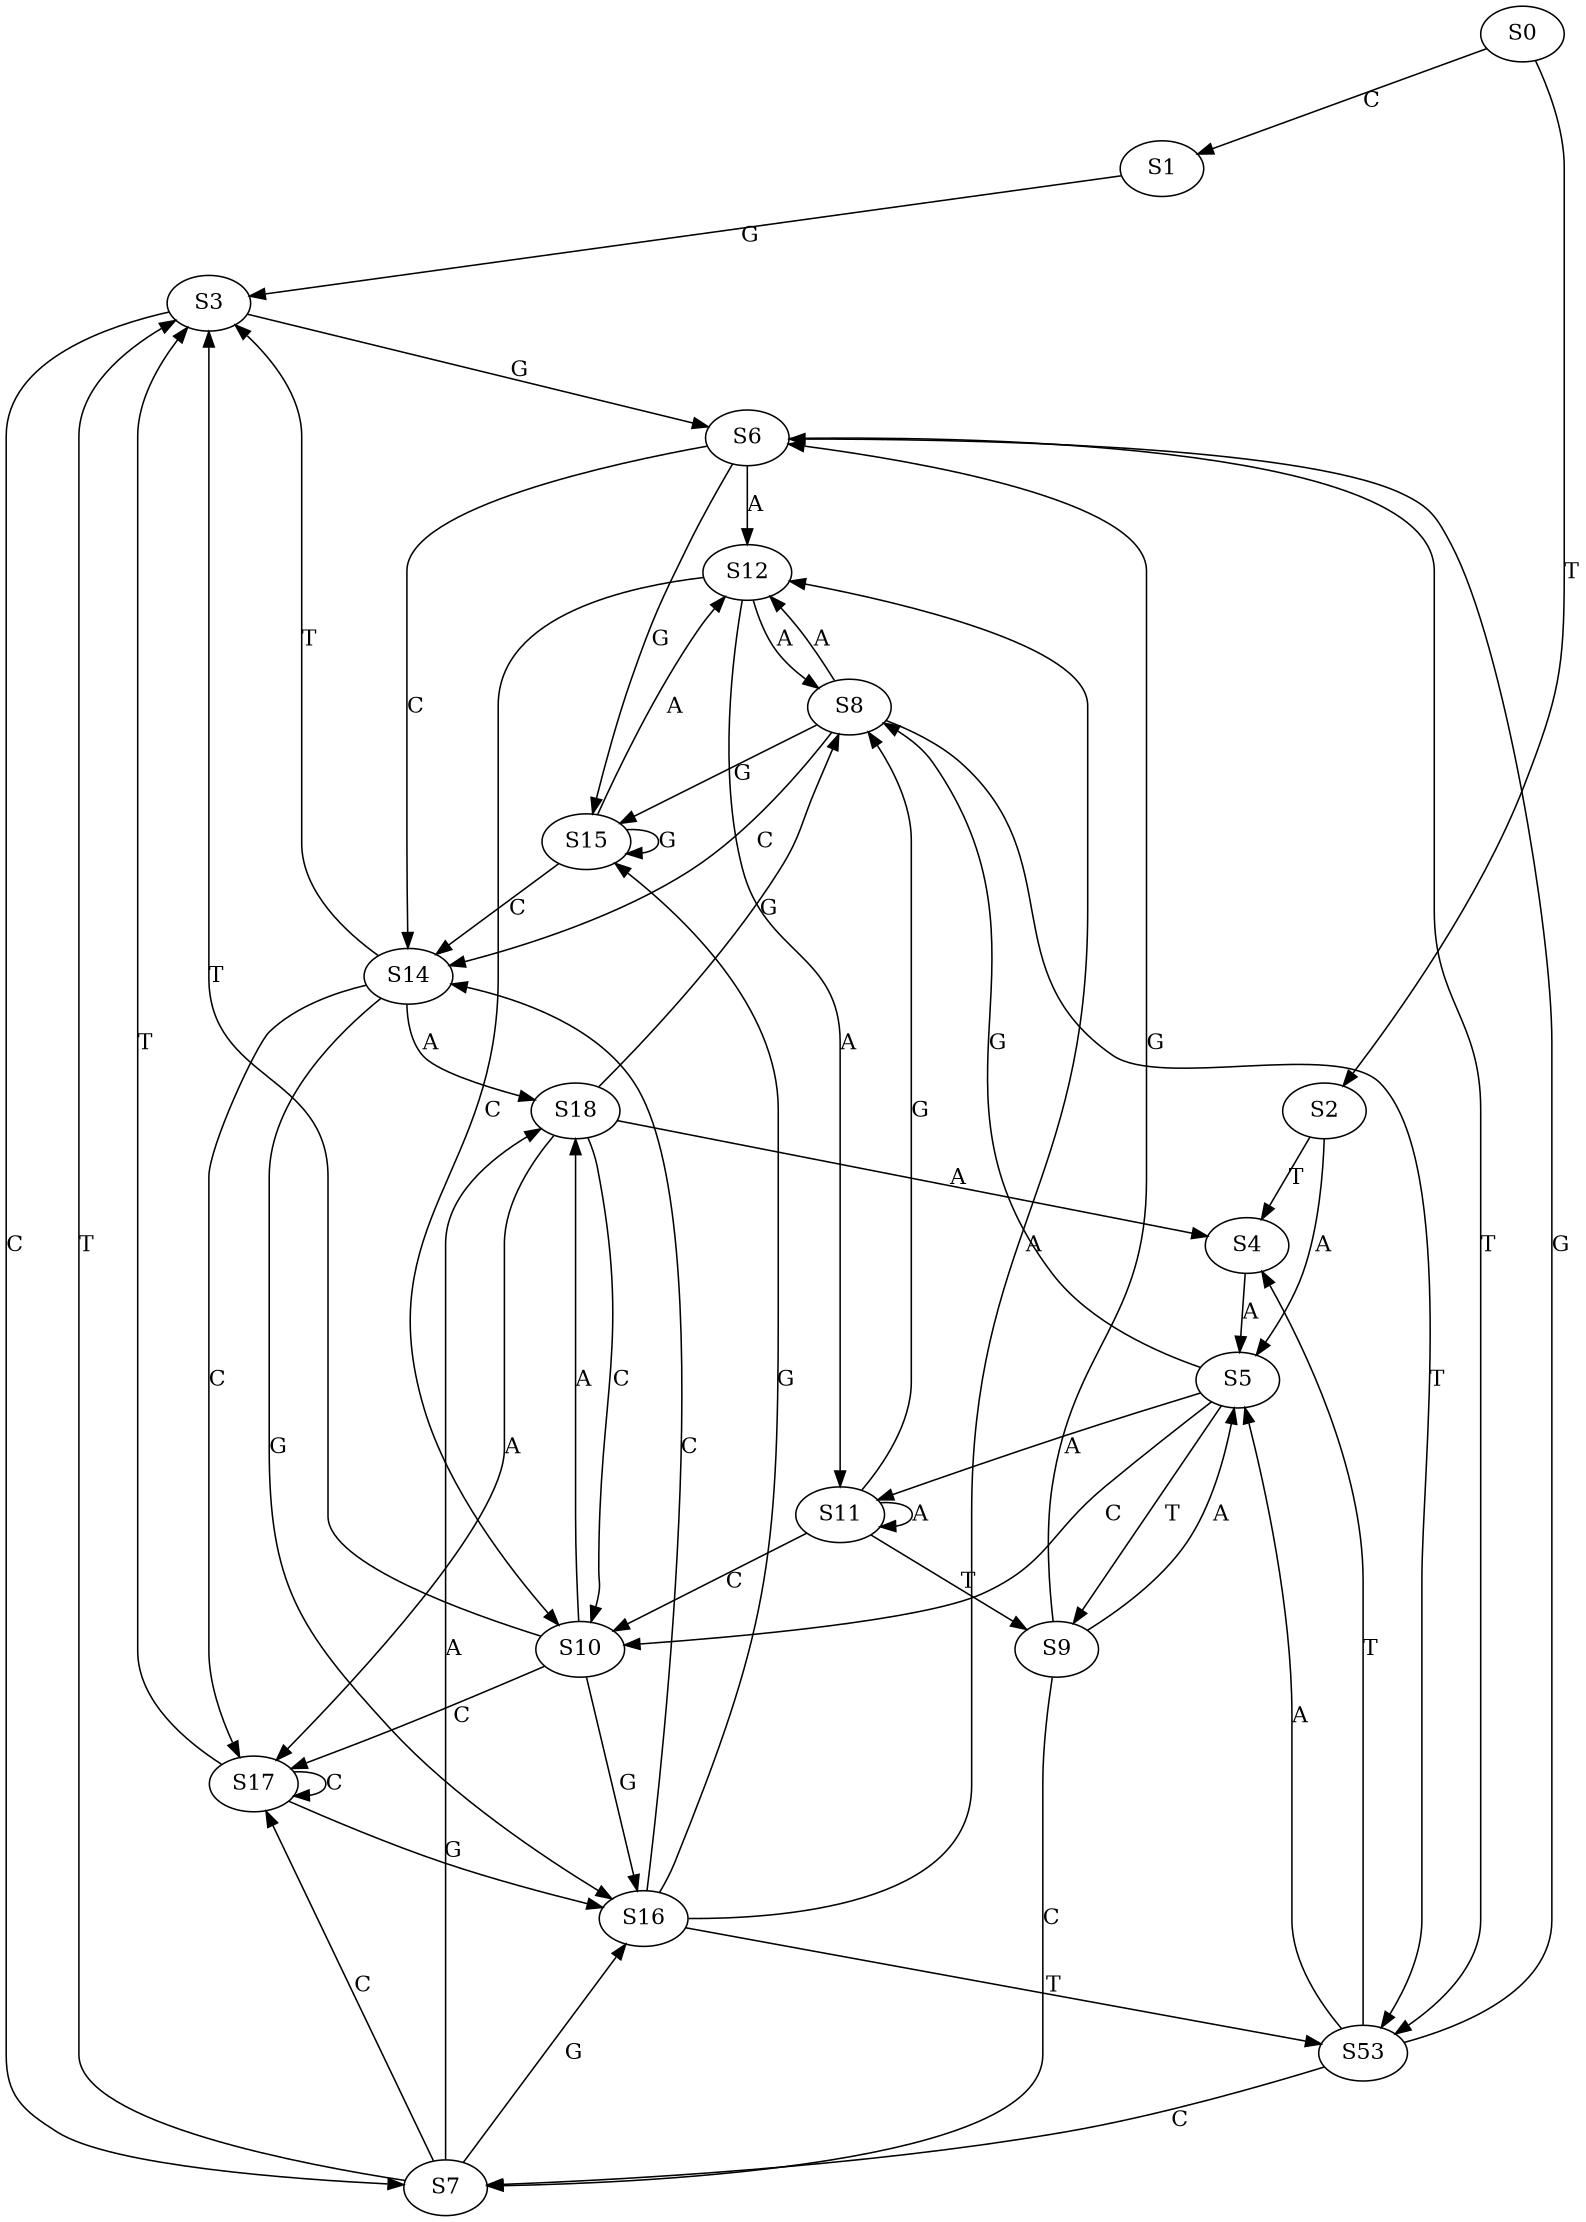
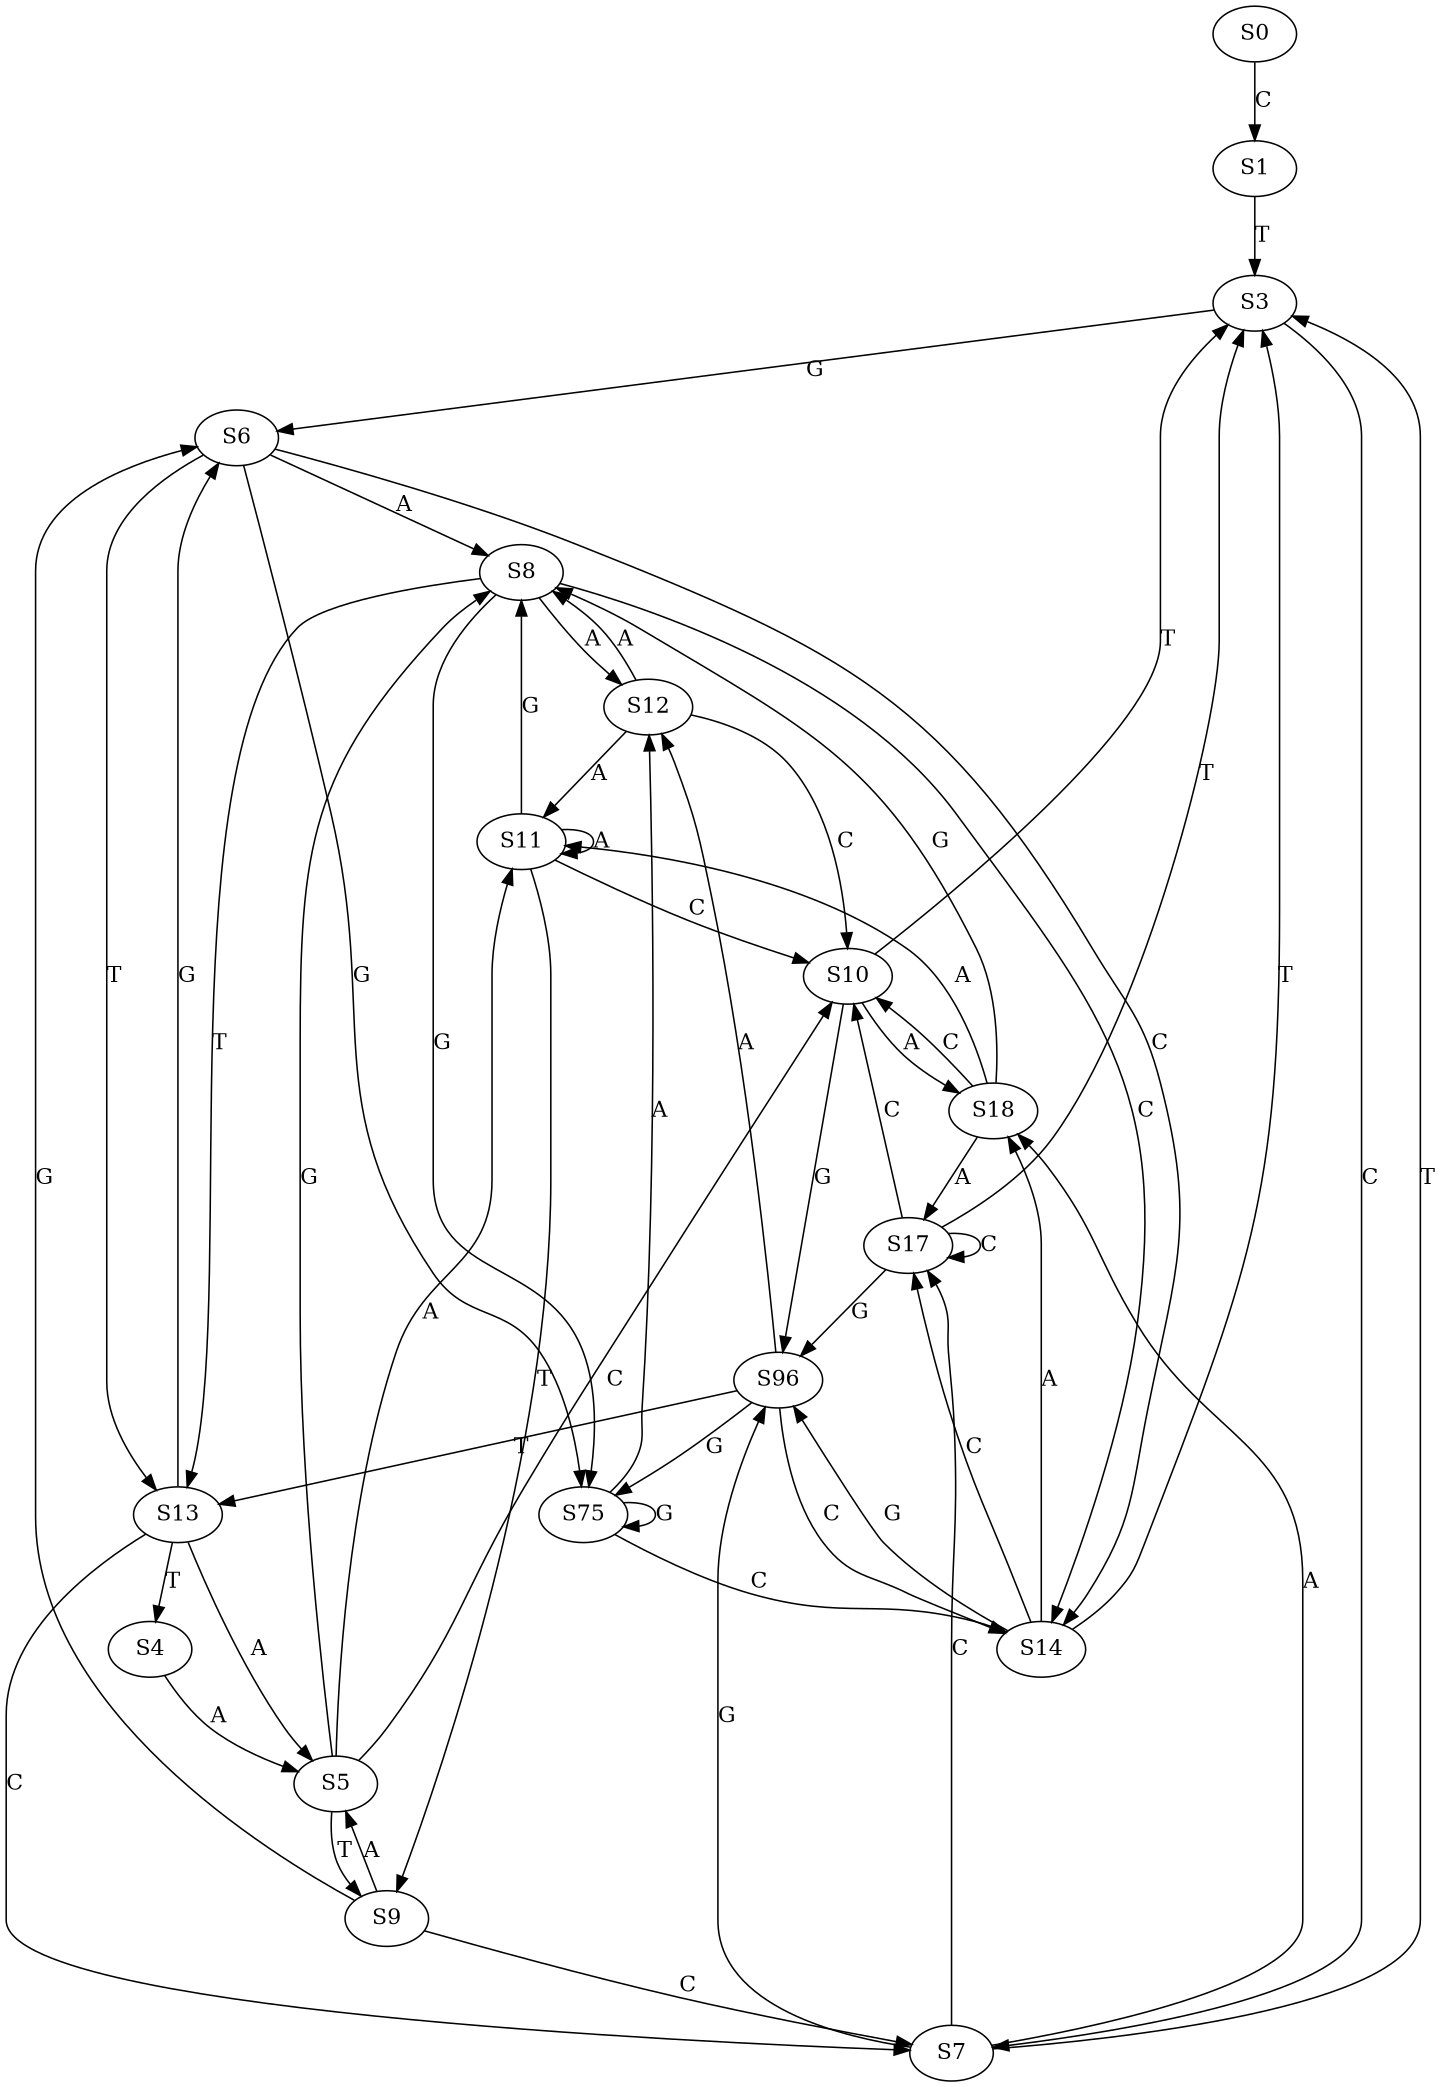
edge "S1" -> "S3": label "G" -> "T"
edge "S6" -> "S12": now "S6" -> "S8"
node "S15": label "S15" -> "S75"
node "S2": removed
edge "S18" -> "S4": now "S18" -> "S11"
edge "S10" -> "S17": reversed
node "S16": label "S16" -> "S96"
node "S53": label "S53" -> "S13"
